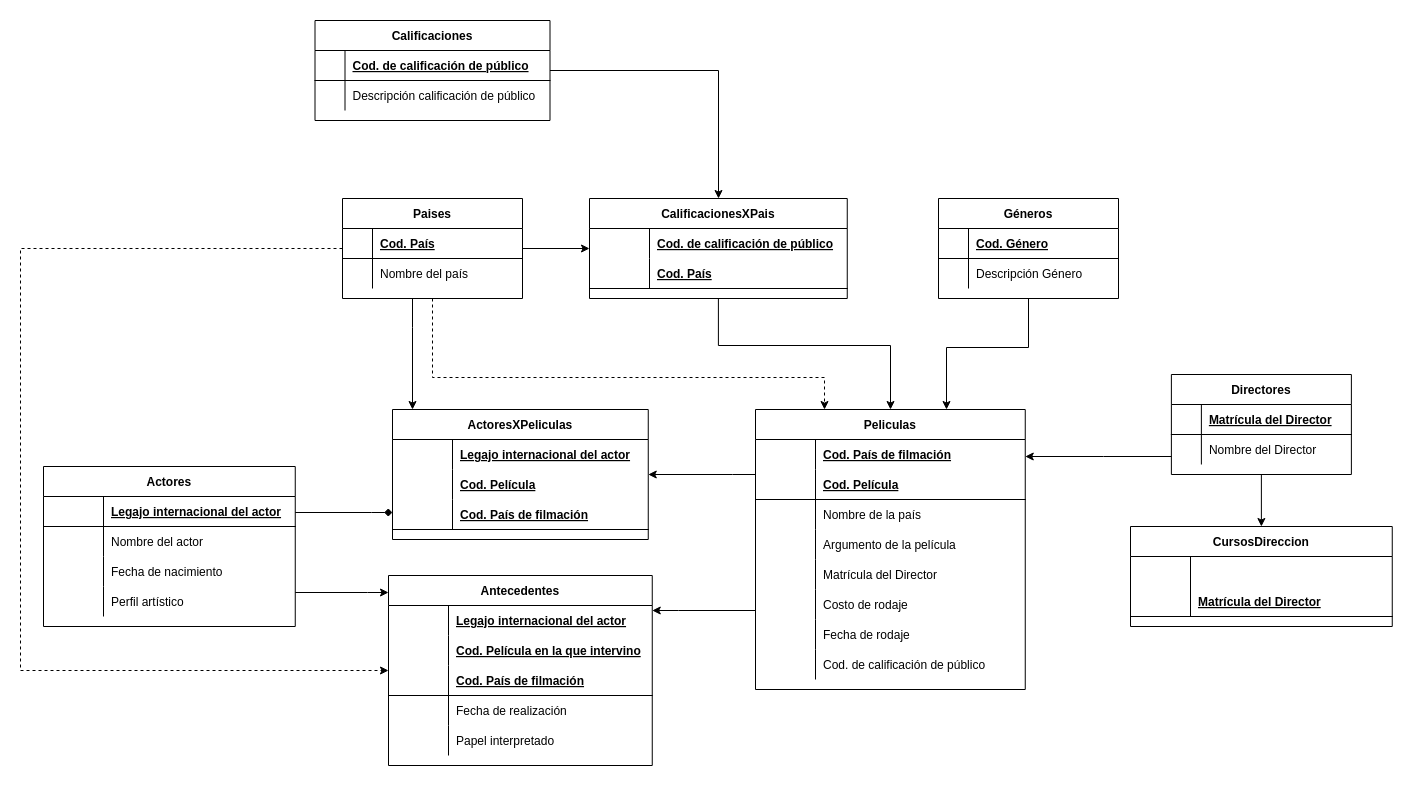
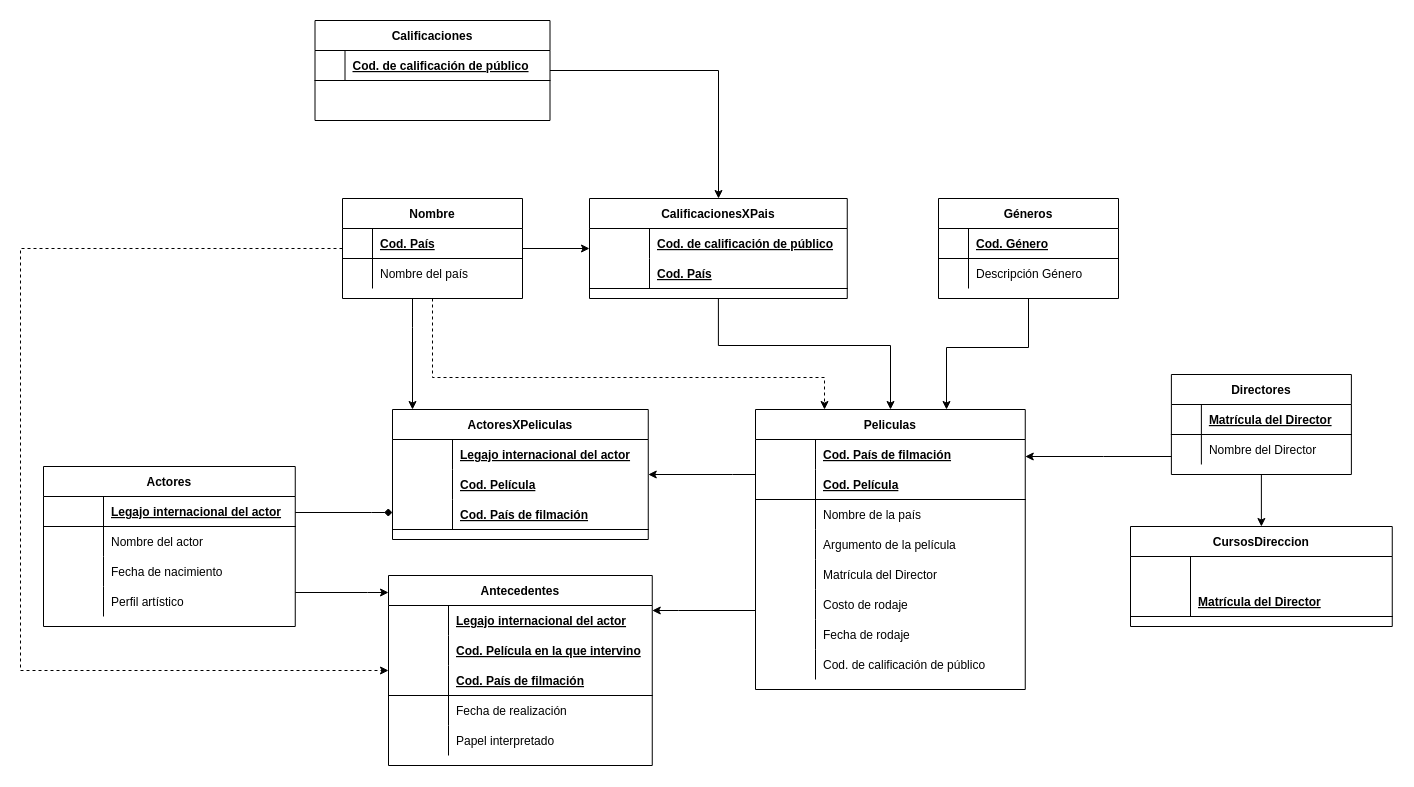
node "Descripción calificación de público": removed
node "Paises": label "Paises" -> "Nombre"
